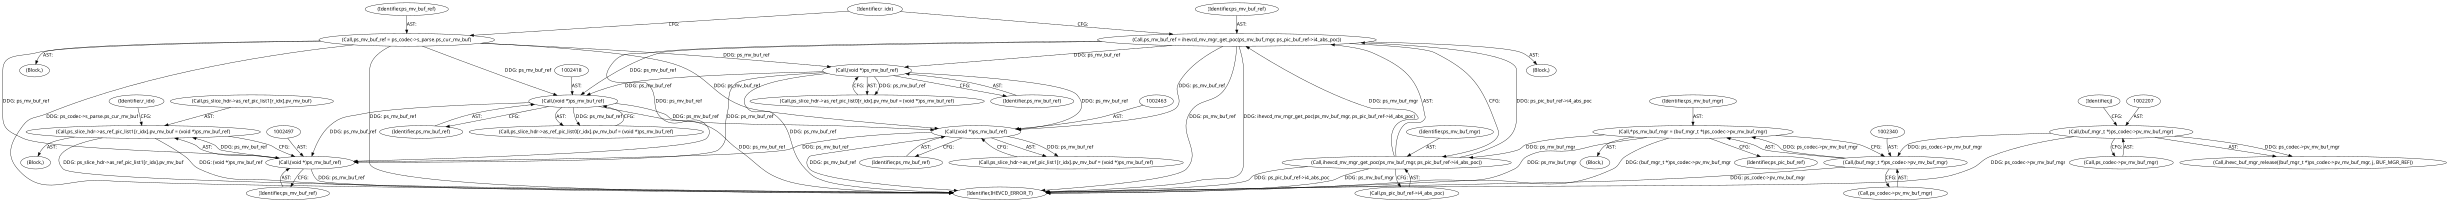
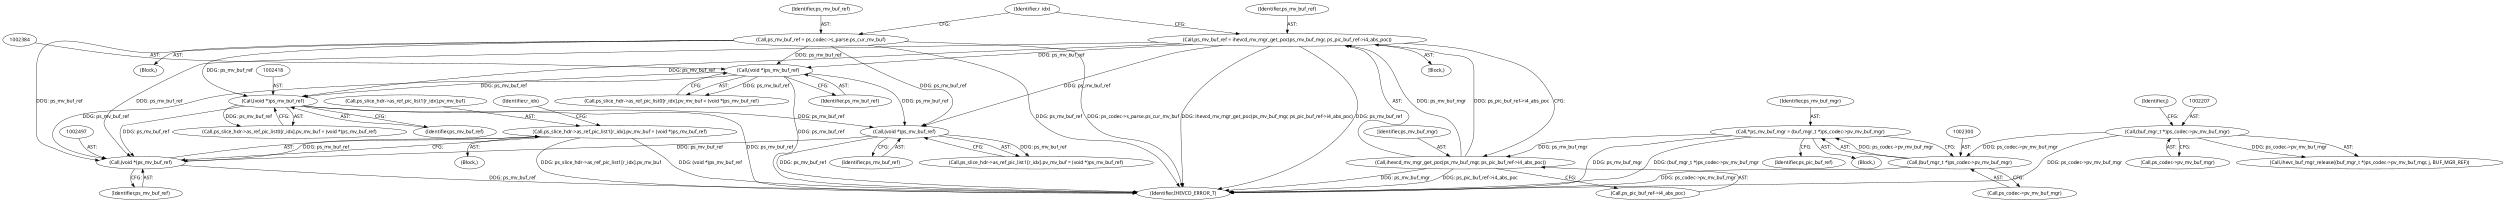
node "1002384": added
node "1002463": removed
node "1002340": label "1002340" -> "1002300"
